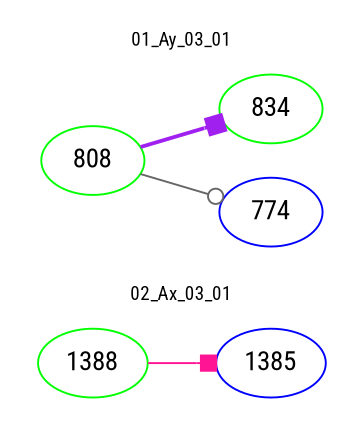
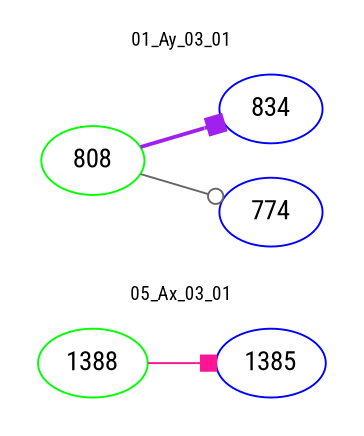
node "834": color green -> blue
cluster "02_Ax_03_01": label "02_Ax_03_01" -> "05_Ax_03_01"
